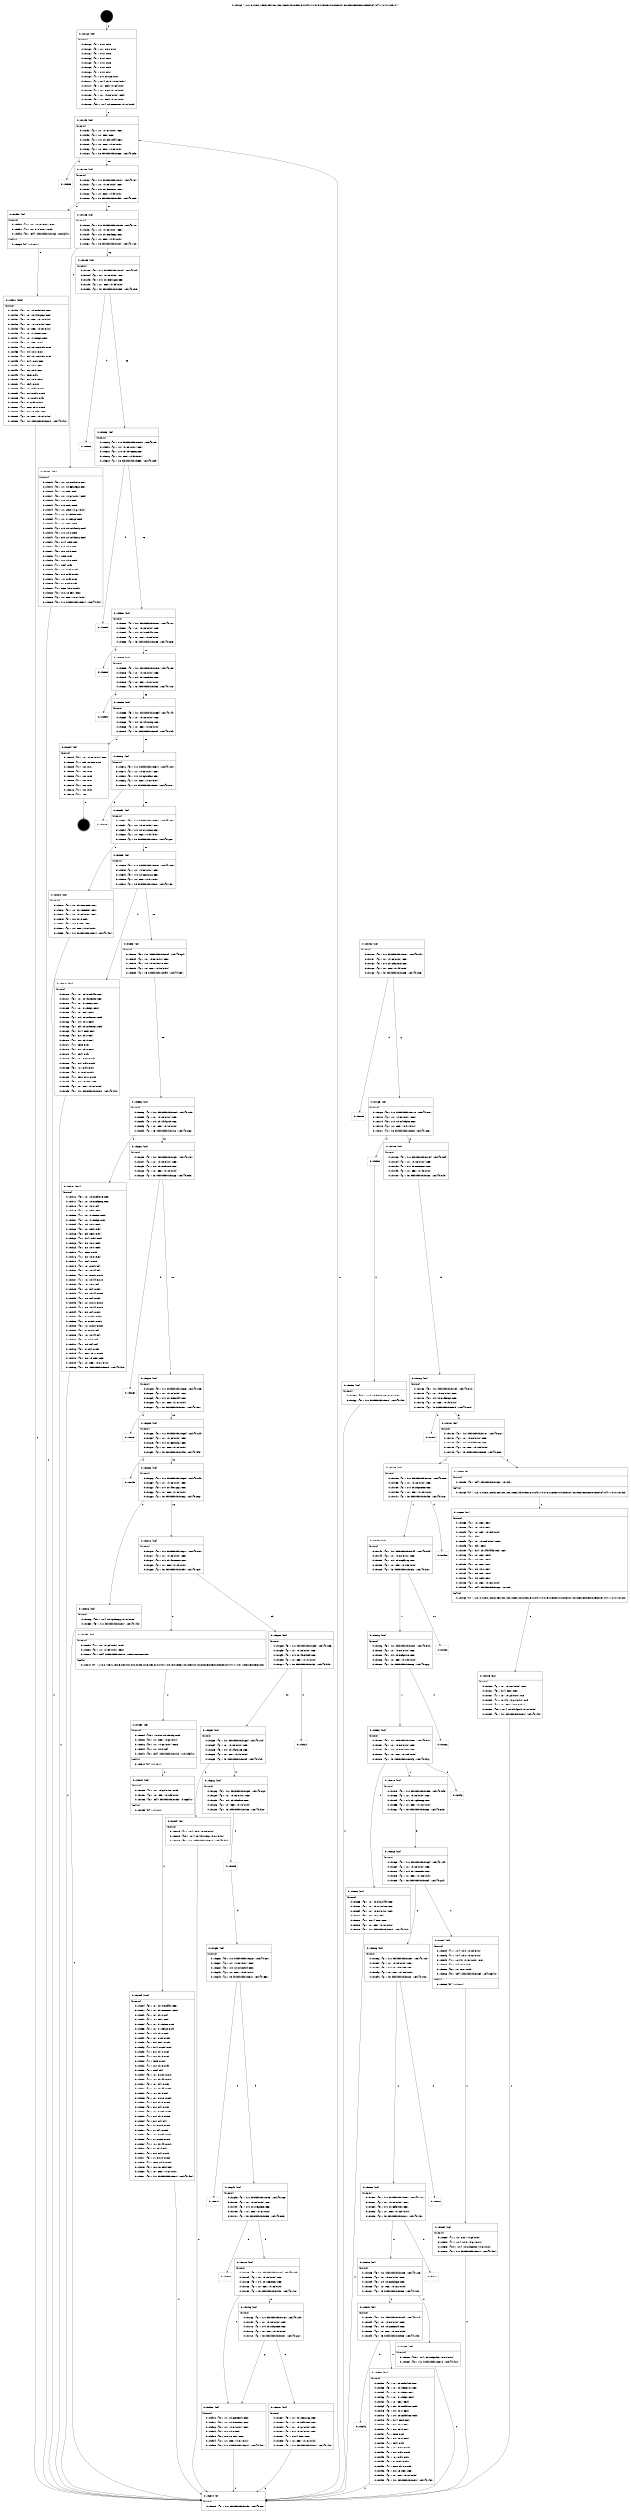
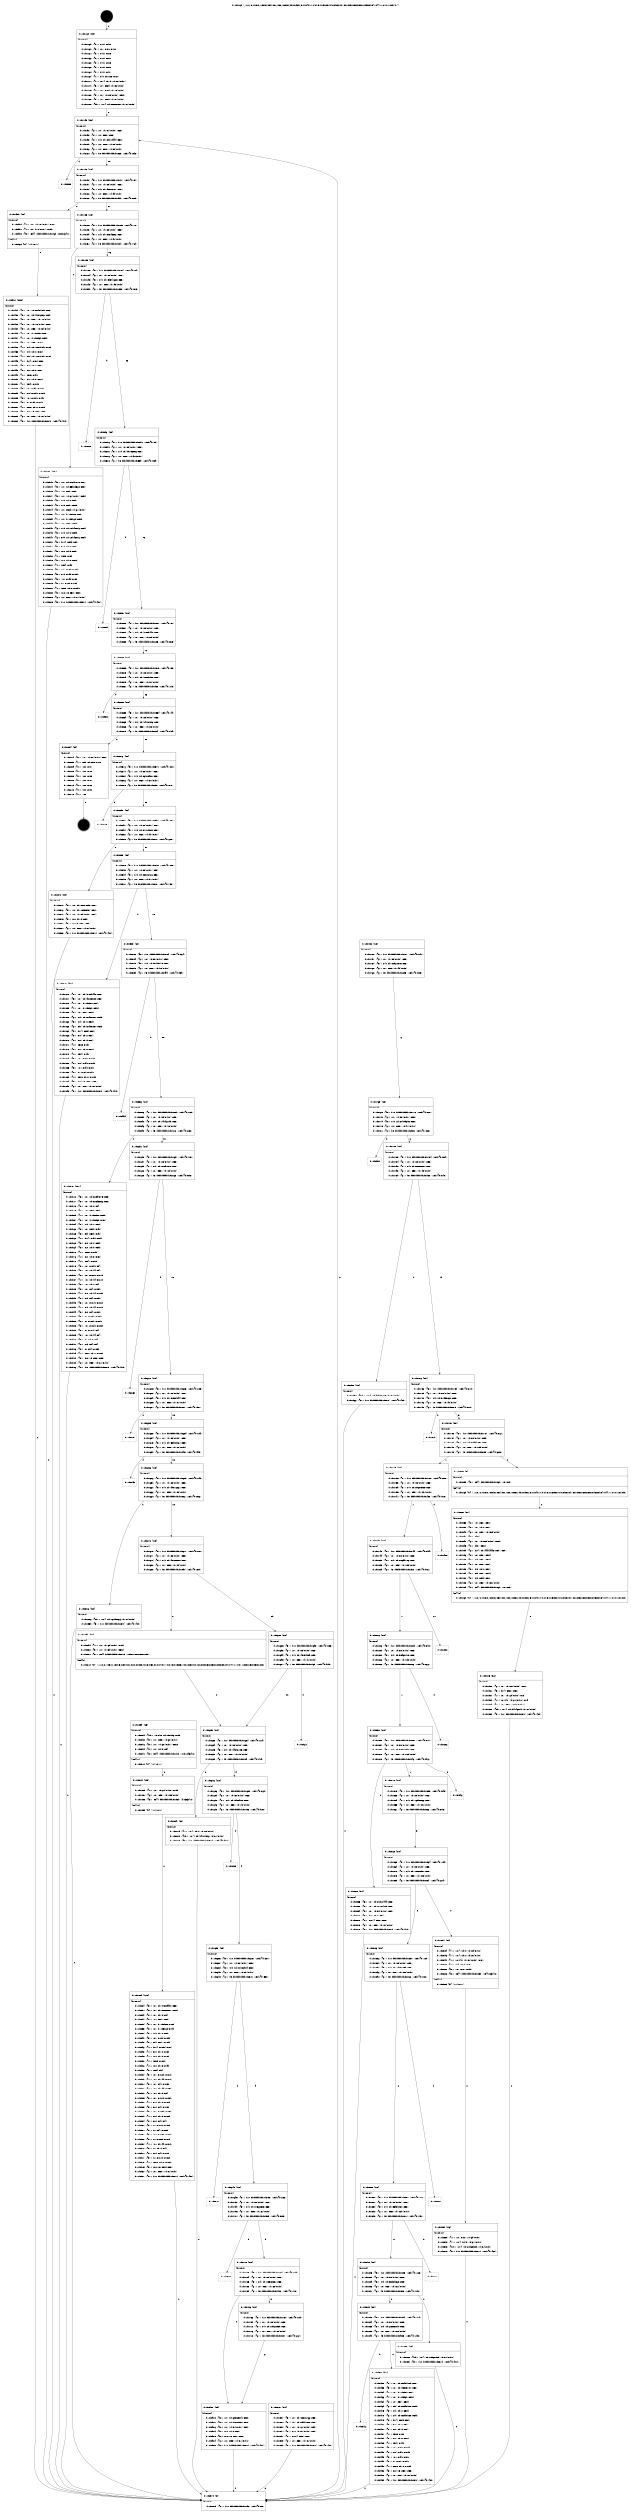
node "0x402285": removed
node "0x401f99": added
node "0x402205": removed
edge "0x40208a" -> "0x401d5c [15]": now "0x40178a [28]" -> "0x401d5c [15]"
edge "0x401c9d [12]" -> "0x401ca9 [23]": now "0x401c9d [12]" -> "0x4016aa [28]"
edge "0x401da3" -> "0x4016e2 [28]": now "0x4016c6 [28]" -> "0x4016e2 [28]"
edge "0x401736 [28]" -> "0x401ac7 [30]": removed, label "2"
